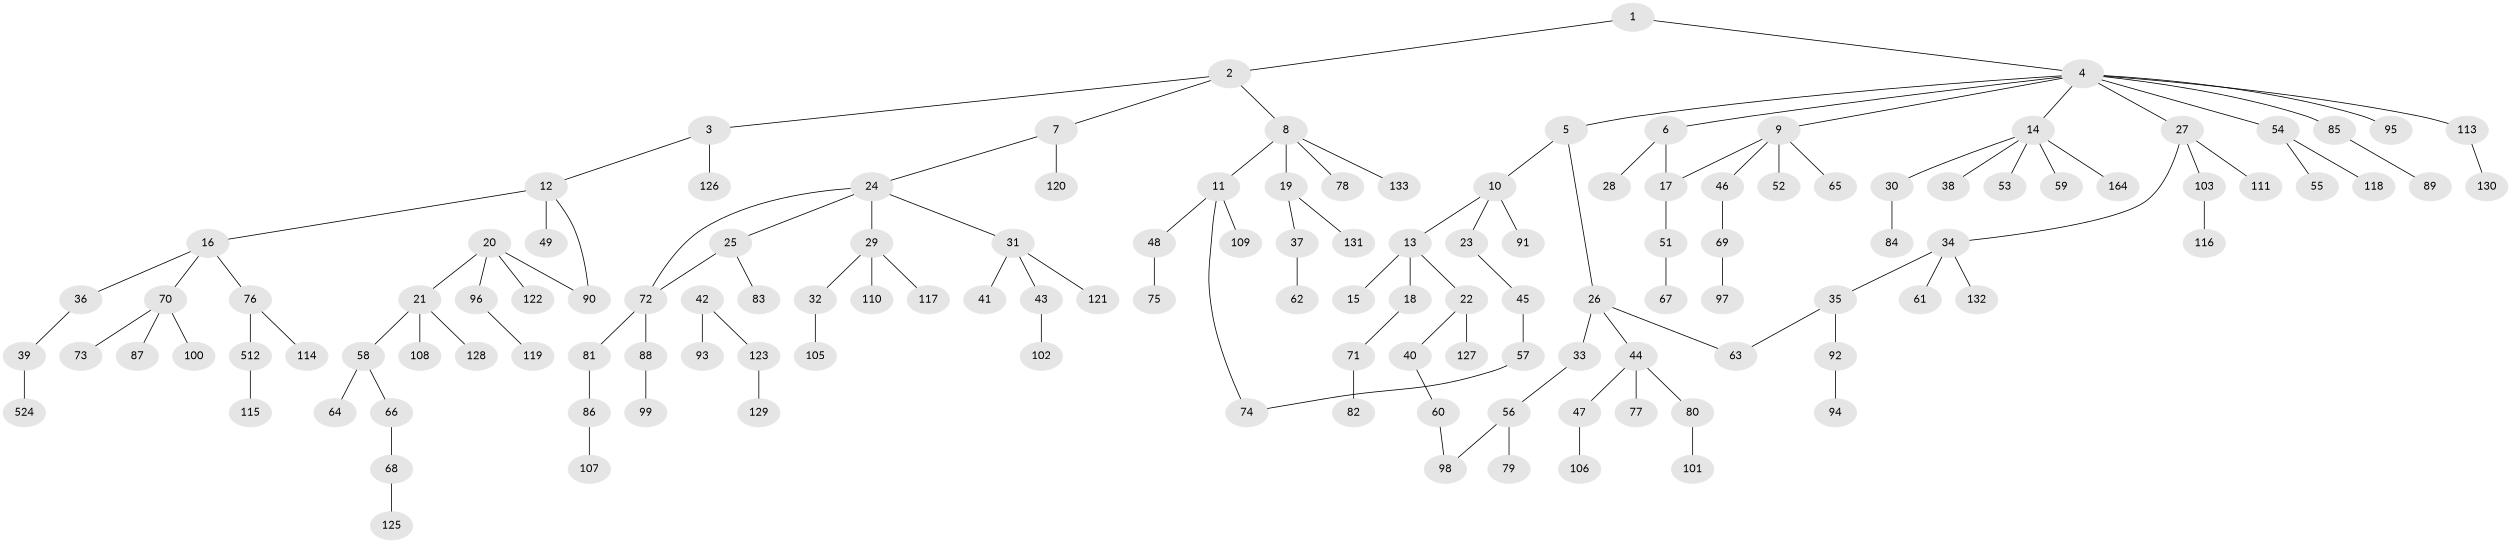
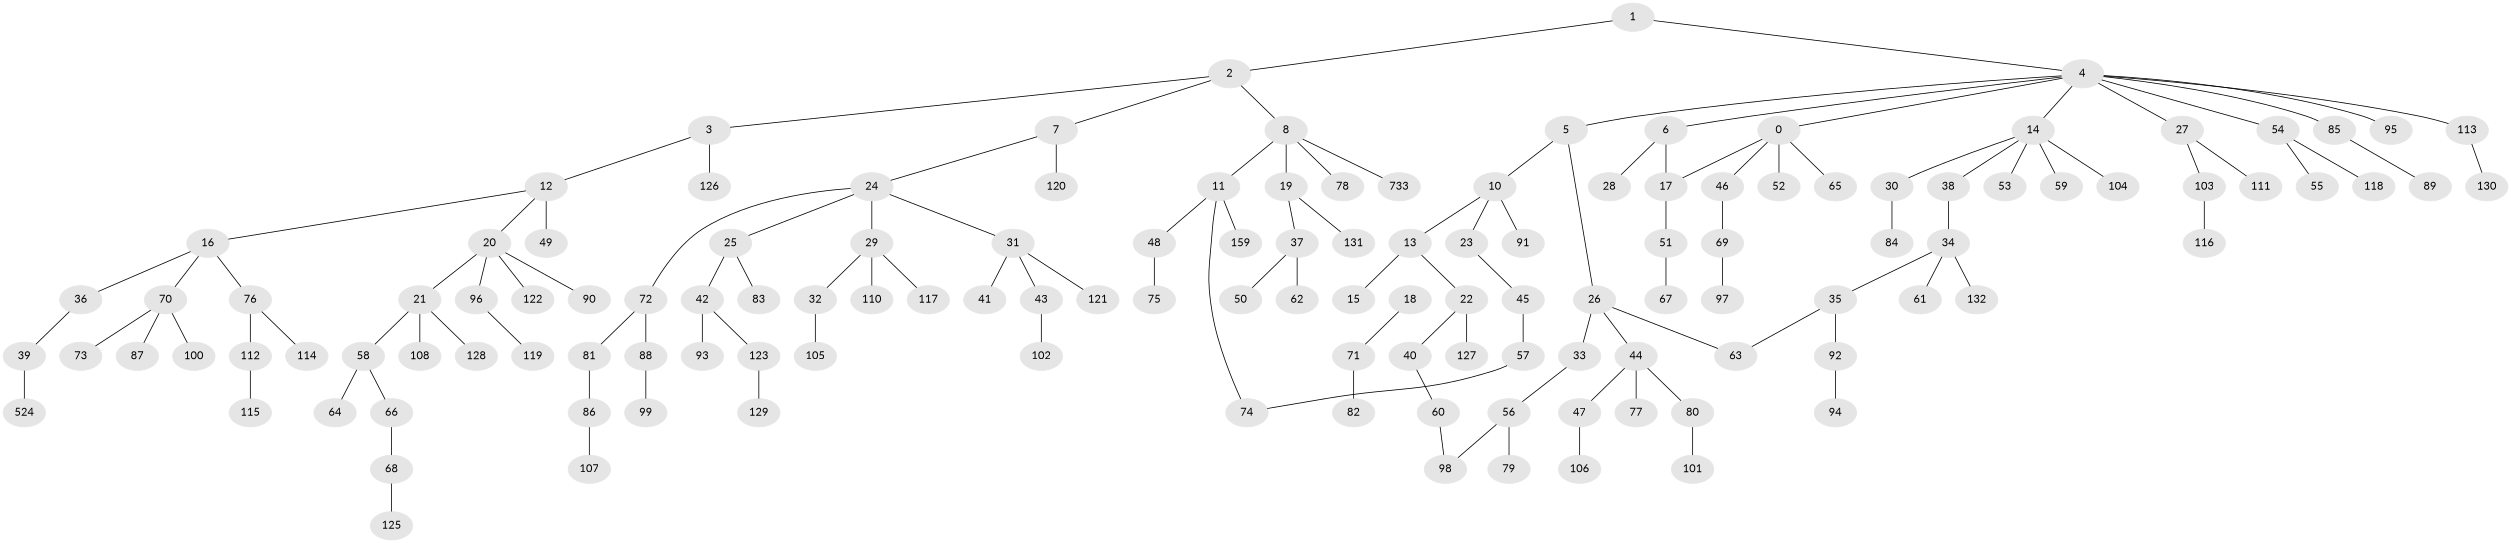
node "9": label "9" -> "0"
node "133": label "133" -> "733"
node "164": label "164" -> "104"
edge "27" -- "34": now "38" -- "34"
edge "12" -- "90": now "12" -- "20"
node "109": label "109" -> "159"
edge "25" -- "72": now "25" -- "42"
edge "13" -- "18": removed
node "50": added
node "512": label "512" -> "112"
